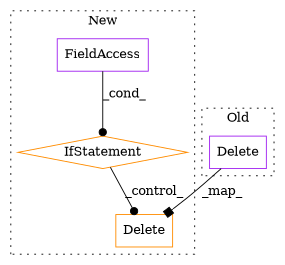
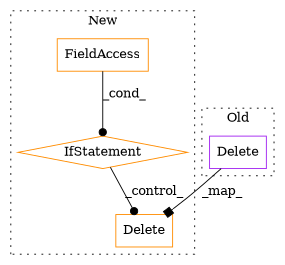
node "FieldAccess": color purple -> darkorange
